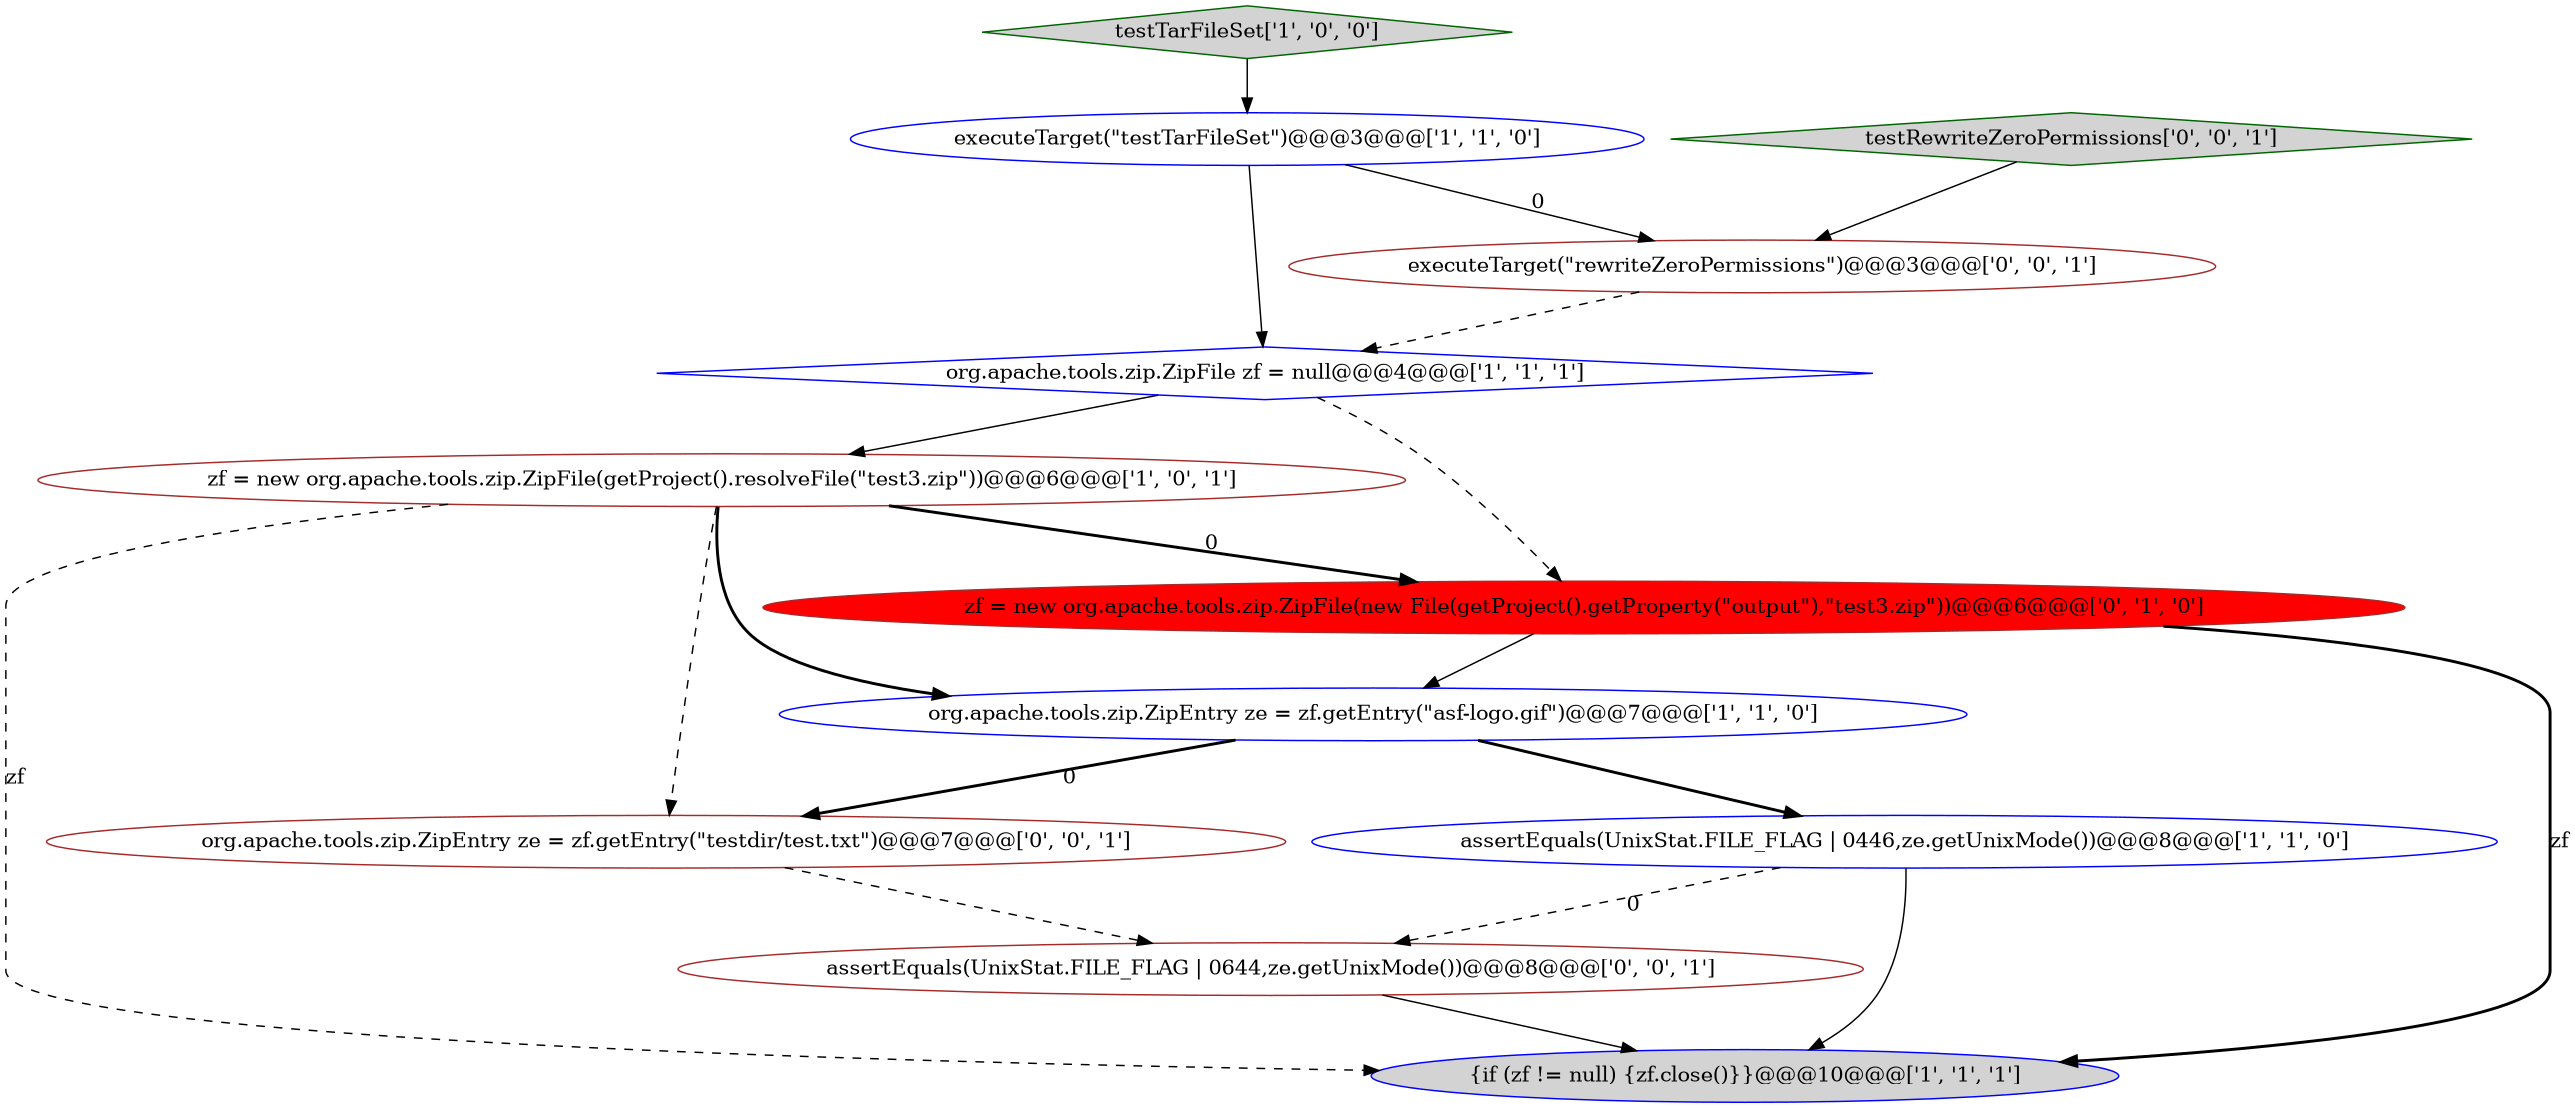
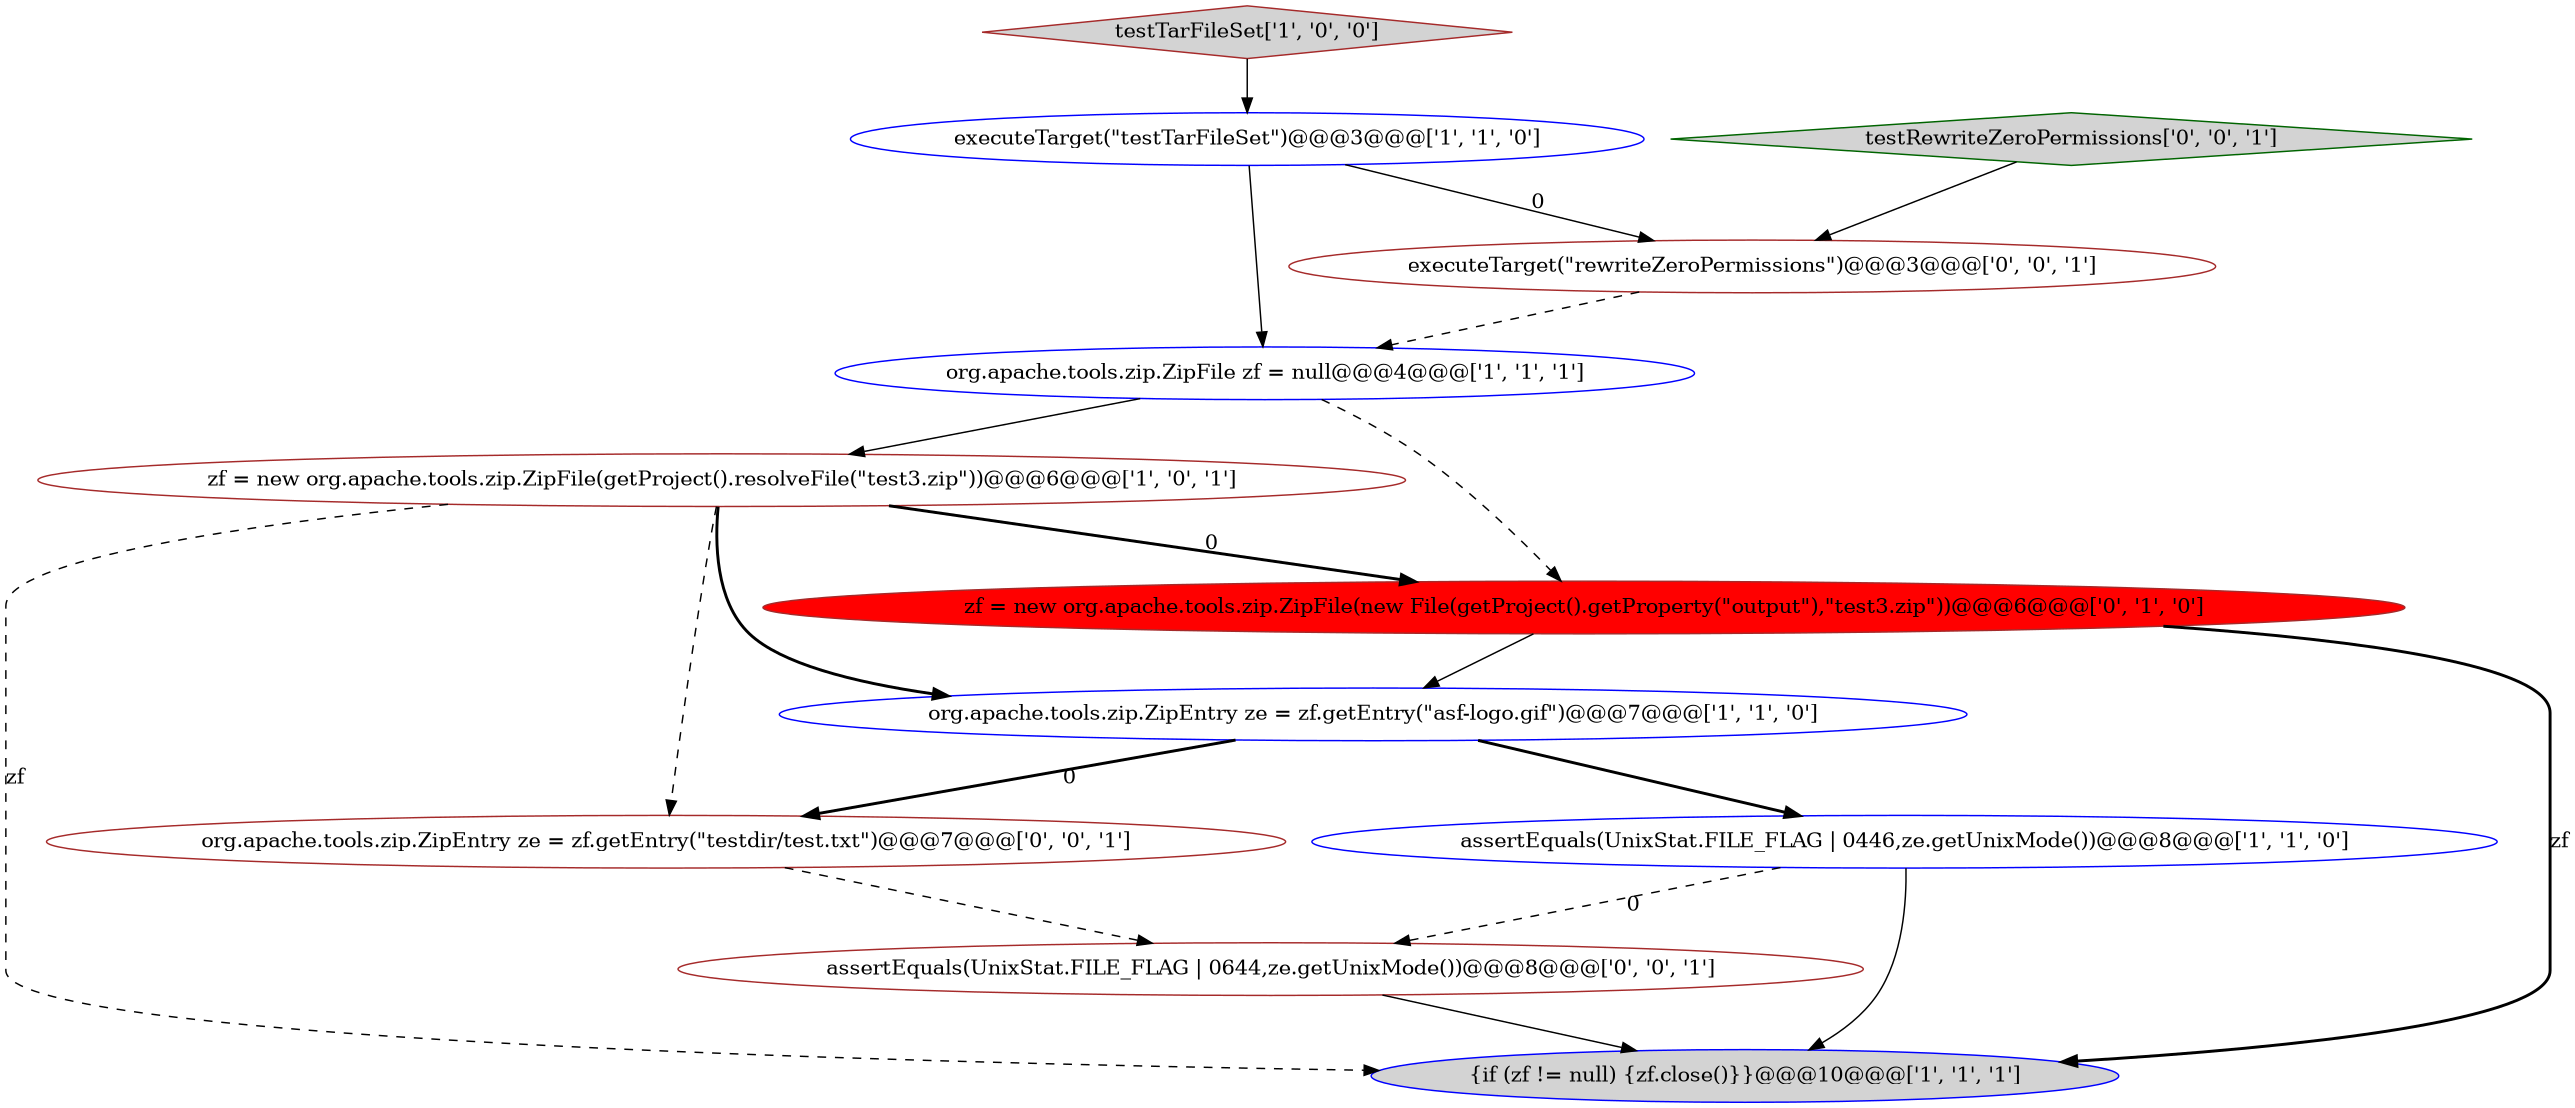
node "testTarFileSet['1', '0', '0']": color darkgreen -> brown
node "org.apache.tools.zip.ZipFile zf = null@@@4@@@['1', '1', '1']": shape diamond -> ellipse
